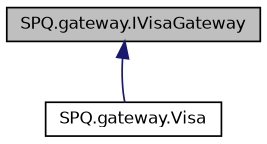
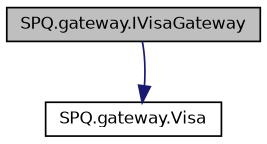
edge "SPQ.gateway.Visa" -> "SPQ.gateway.IVisaGateway": reversed
